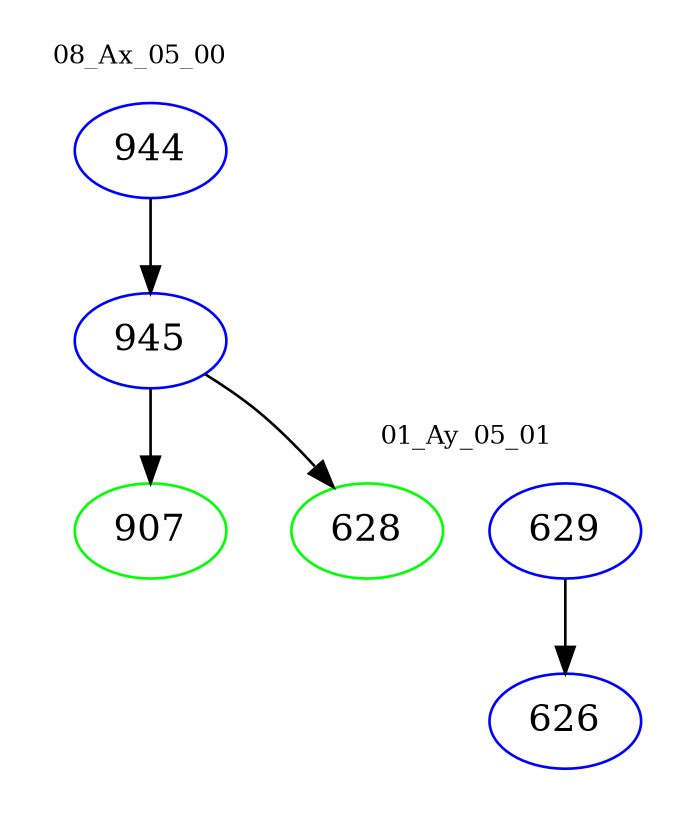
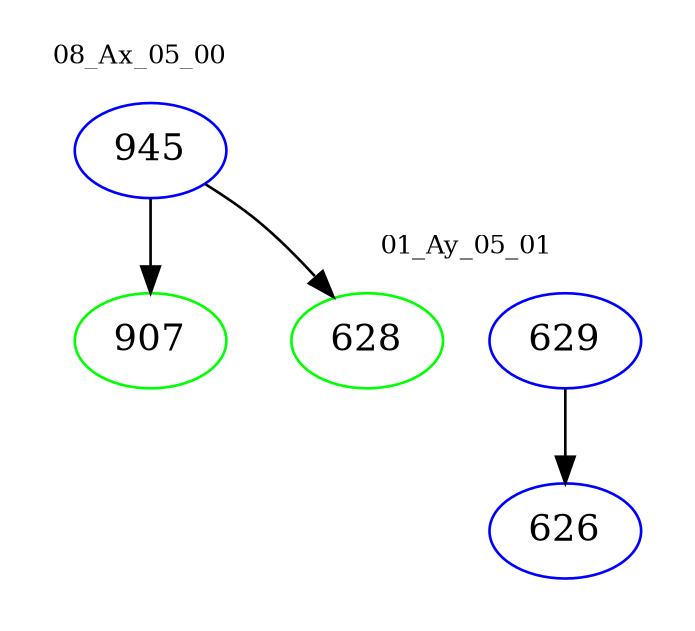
node "944": removed
